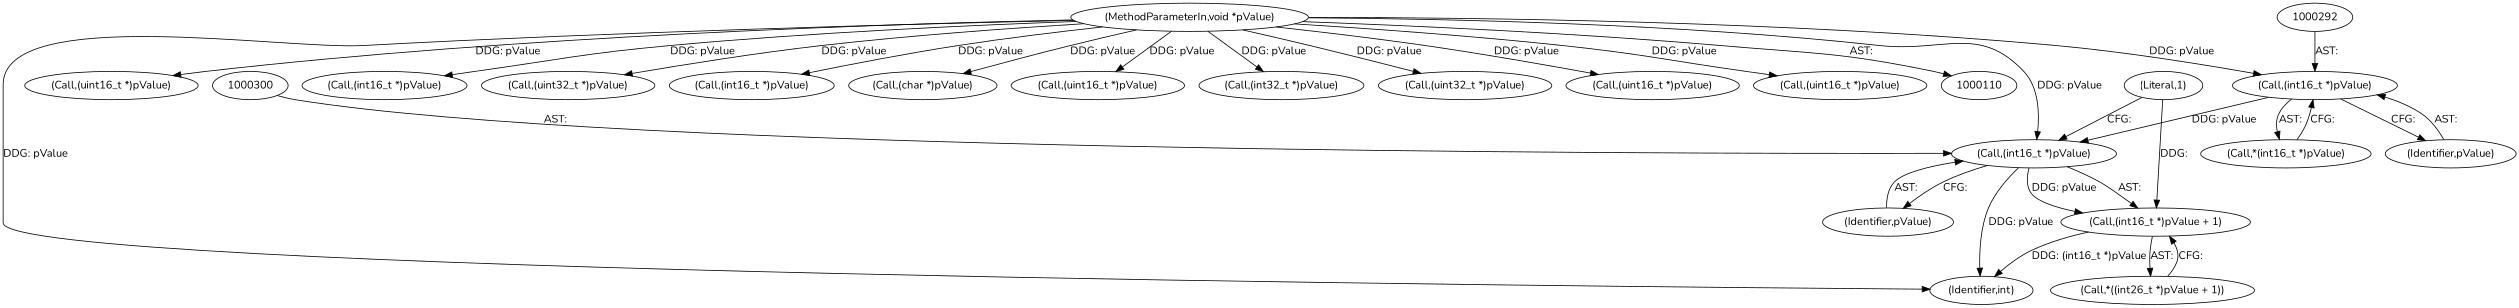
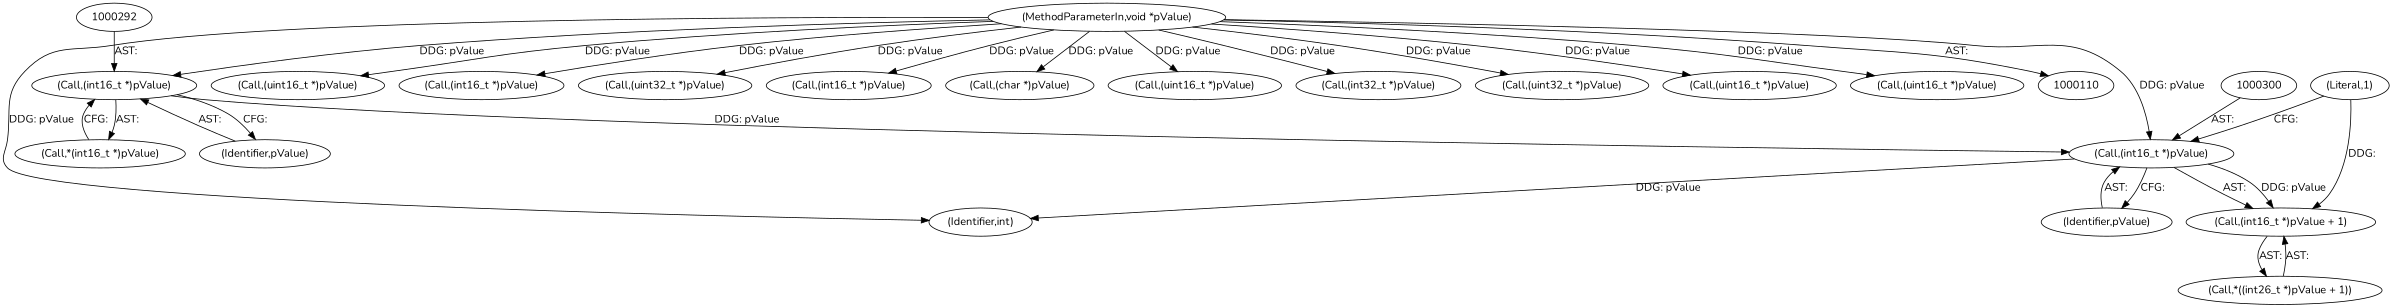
edge "(Call,(int16_t *)pValue + 1)" -> "(Identifier,int)": removed, label "DDG: (int16_t *)pValue"
edge "(Call,*((int26_t *)pValue + 1))" -> "(Call,(int16_t *)pValue + 1)": label "CFG: " -> "AST: "
